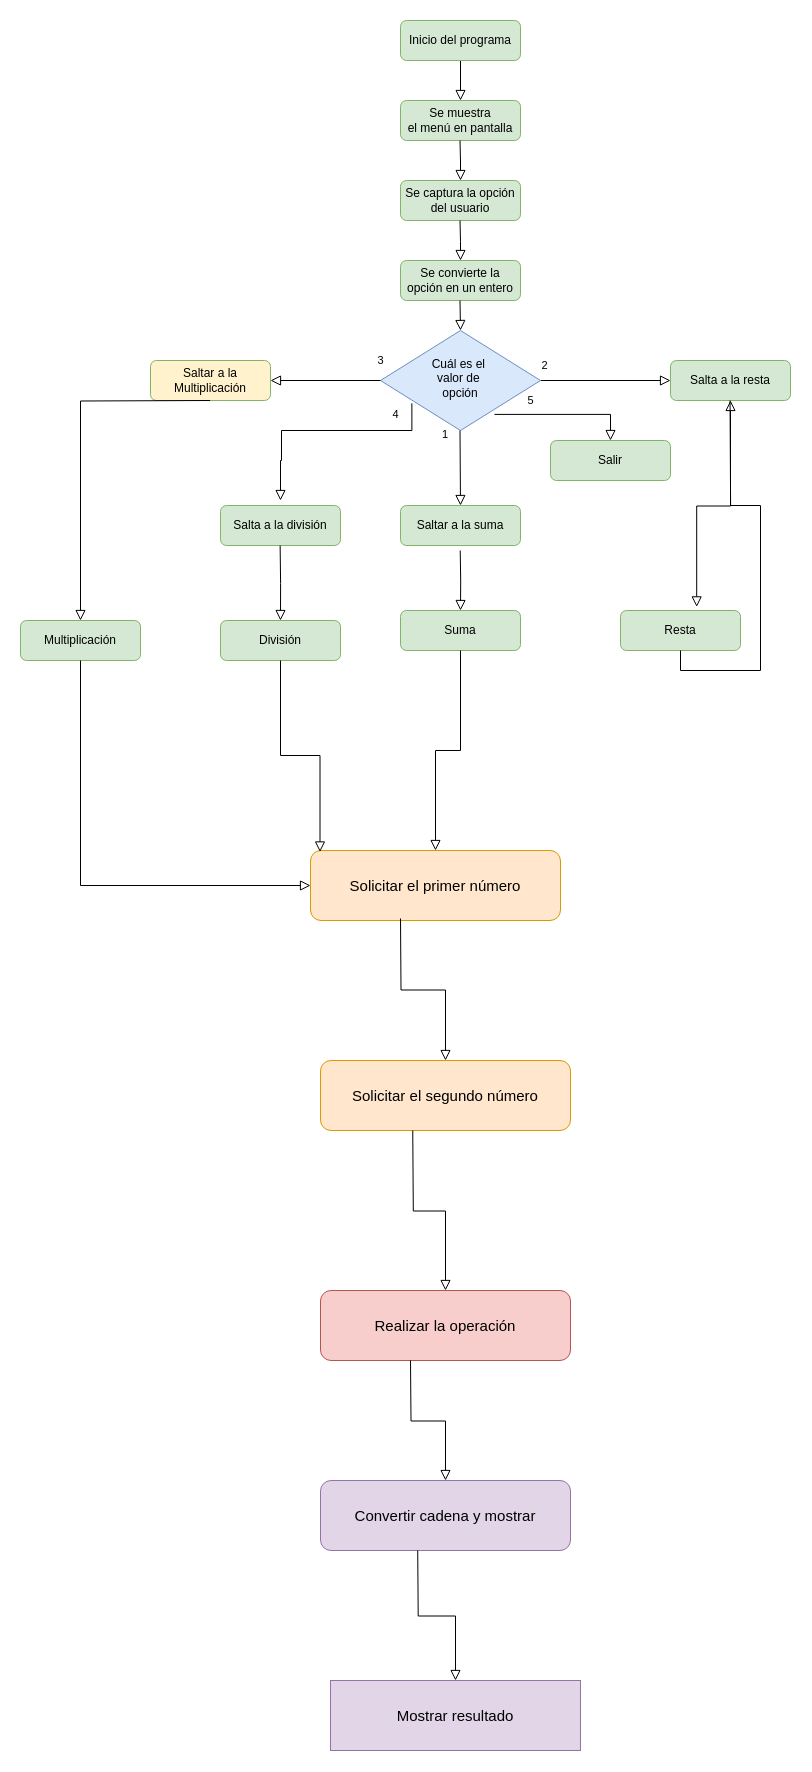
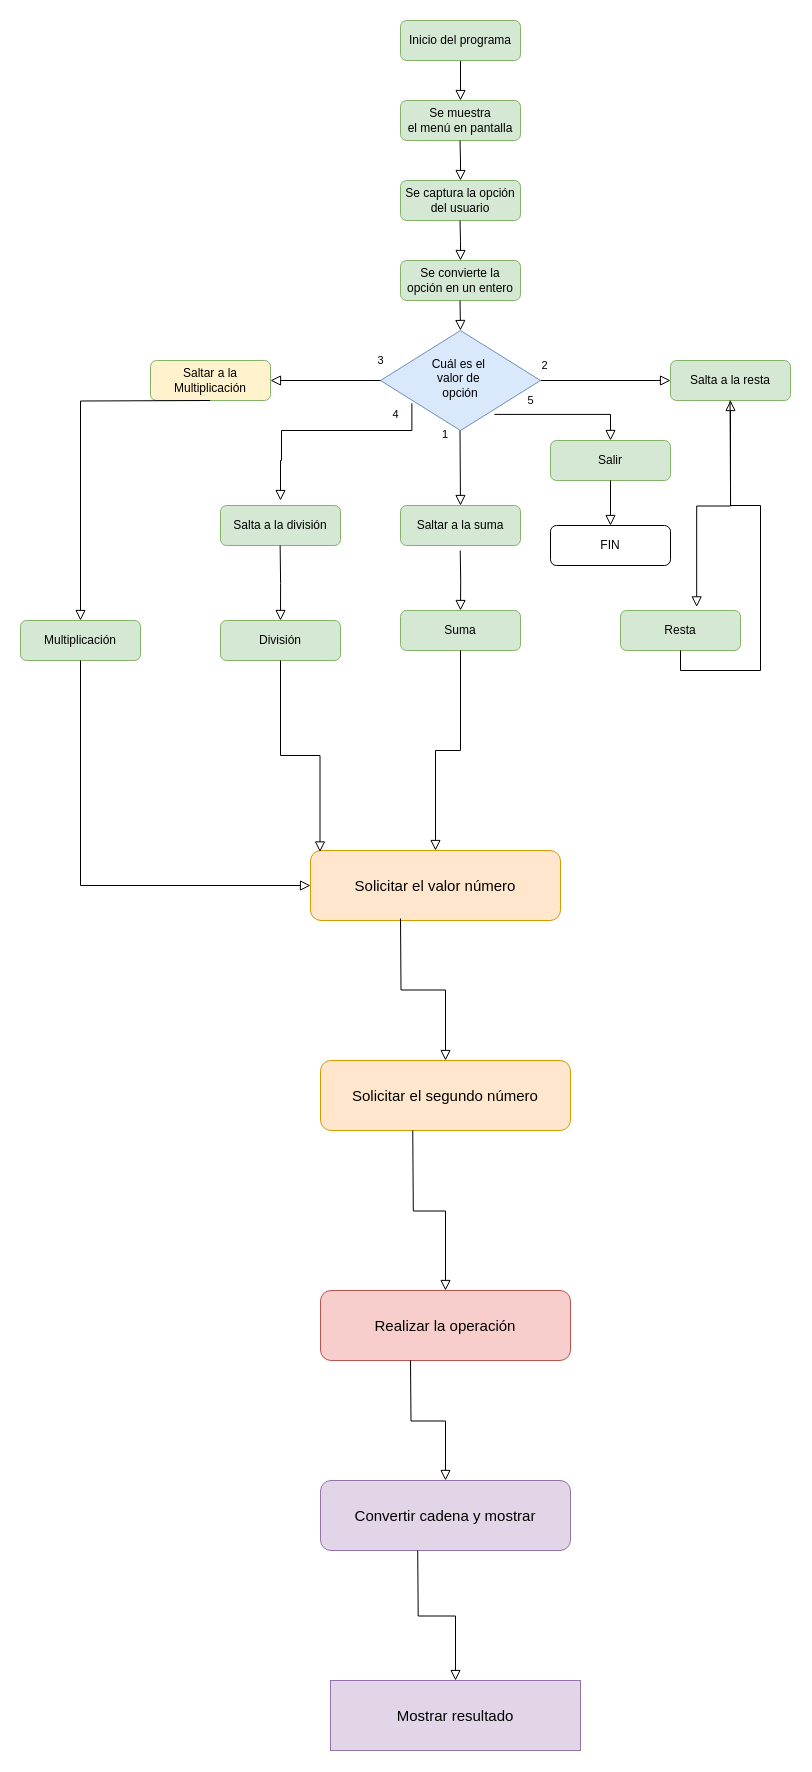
edge "Salir" -> "FIN": added
node "FIN": added
node "Solicitar el primer número": label "Solicitar el primer número" -> "Solicitar el valor número"
